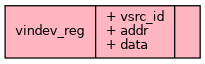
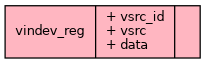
node "vindev_reg": text "+ addr" -> "+ vsrc"
